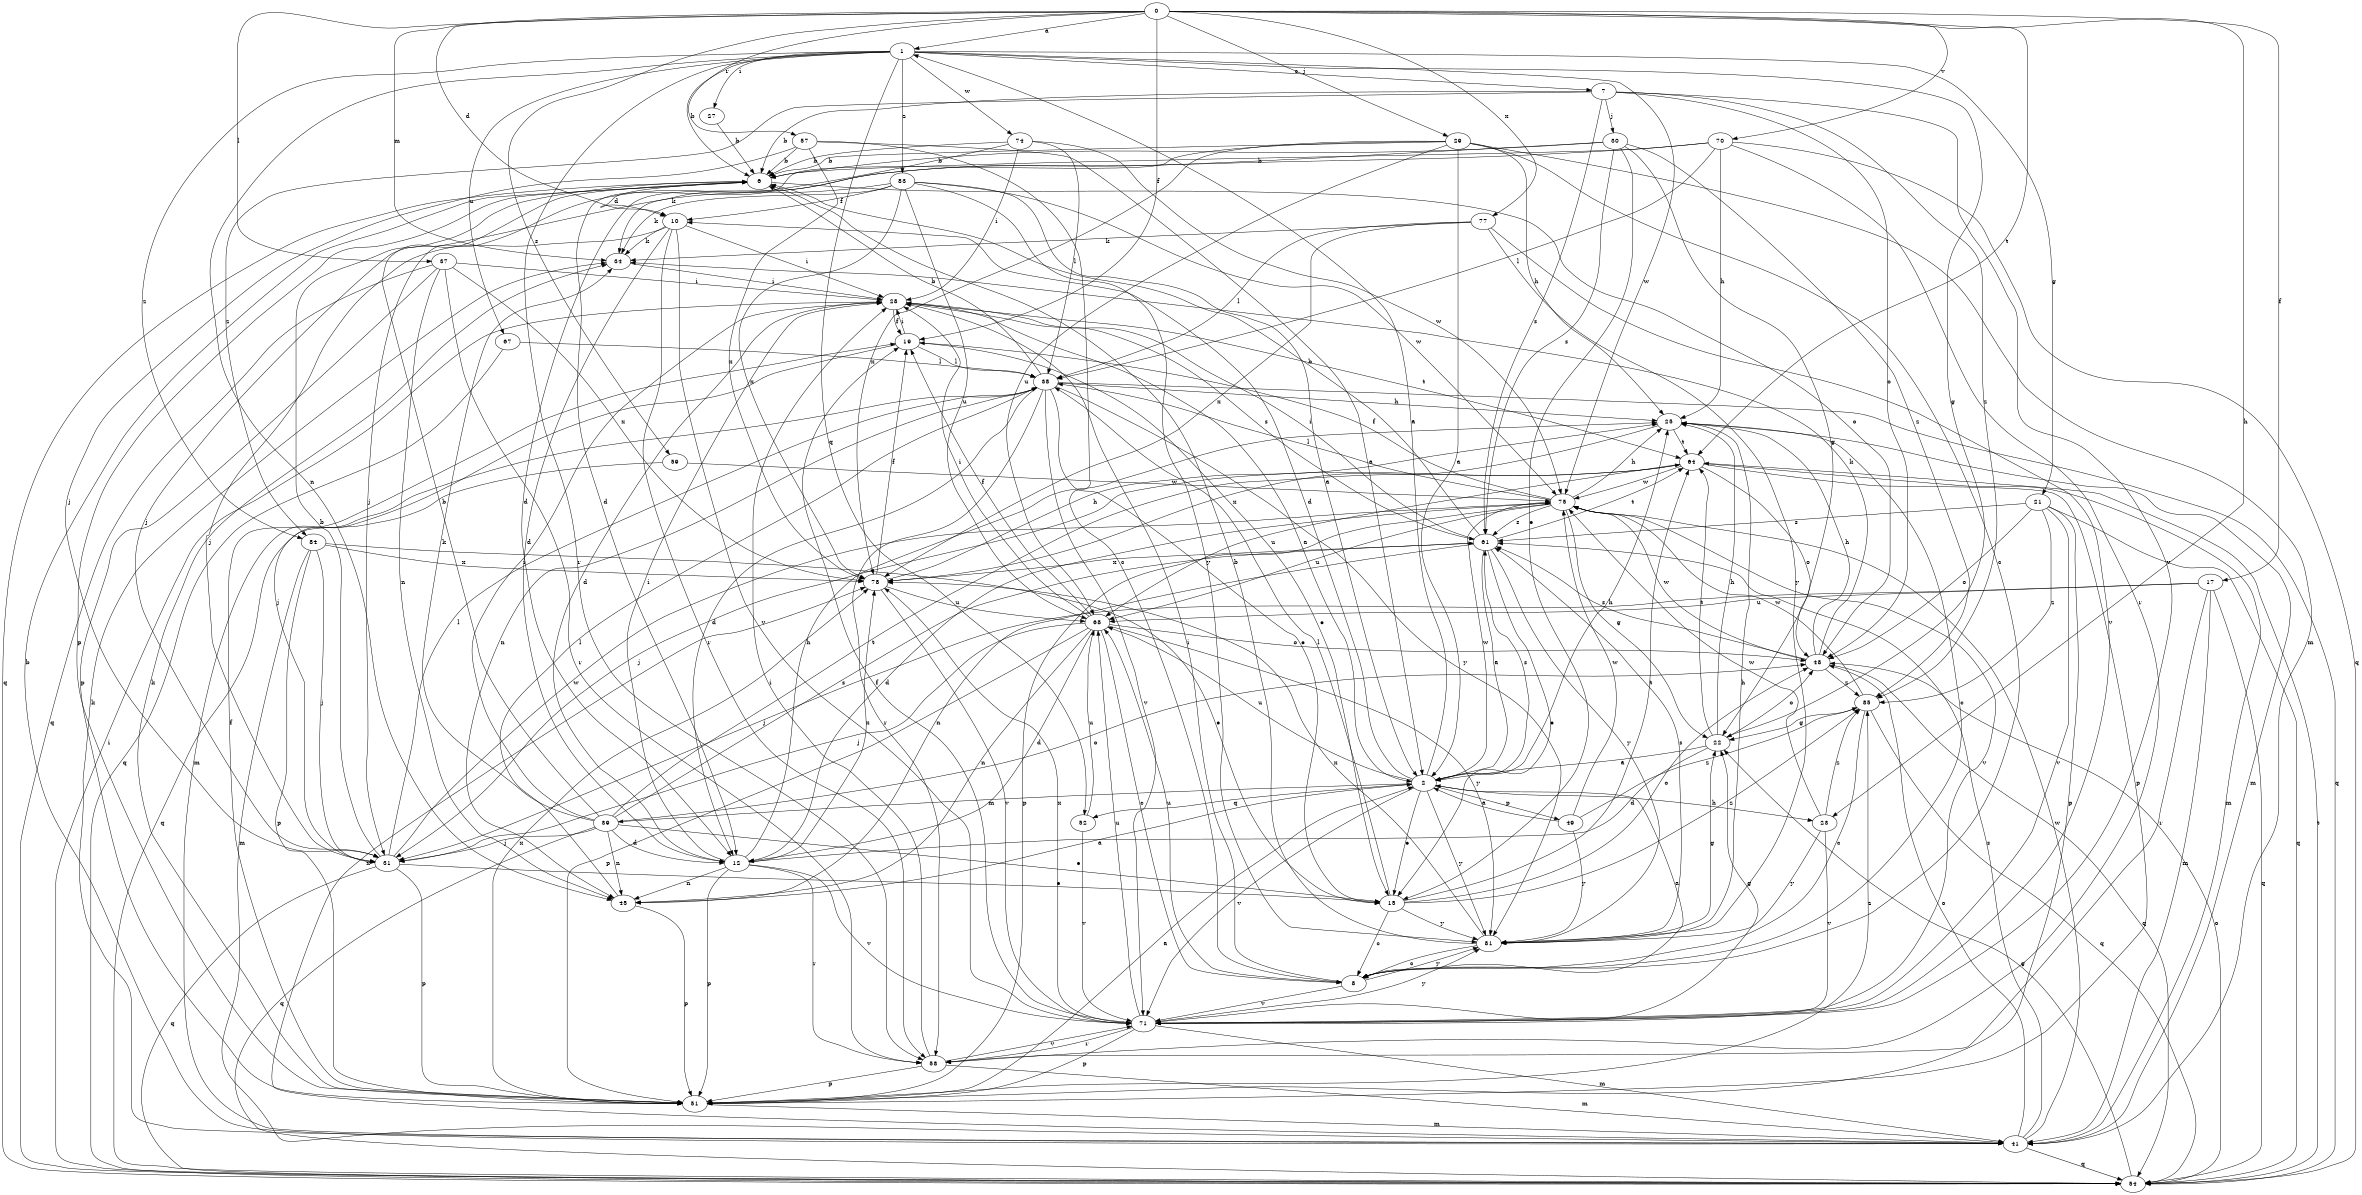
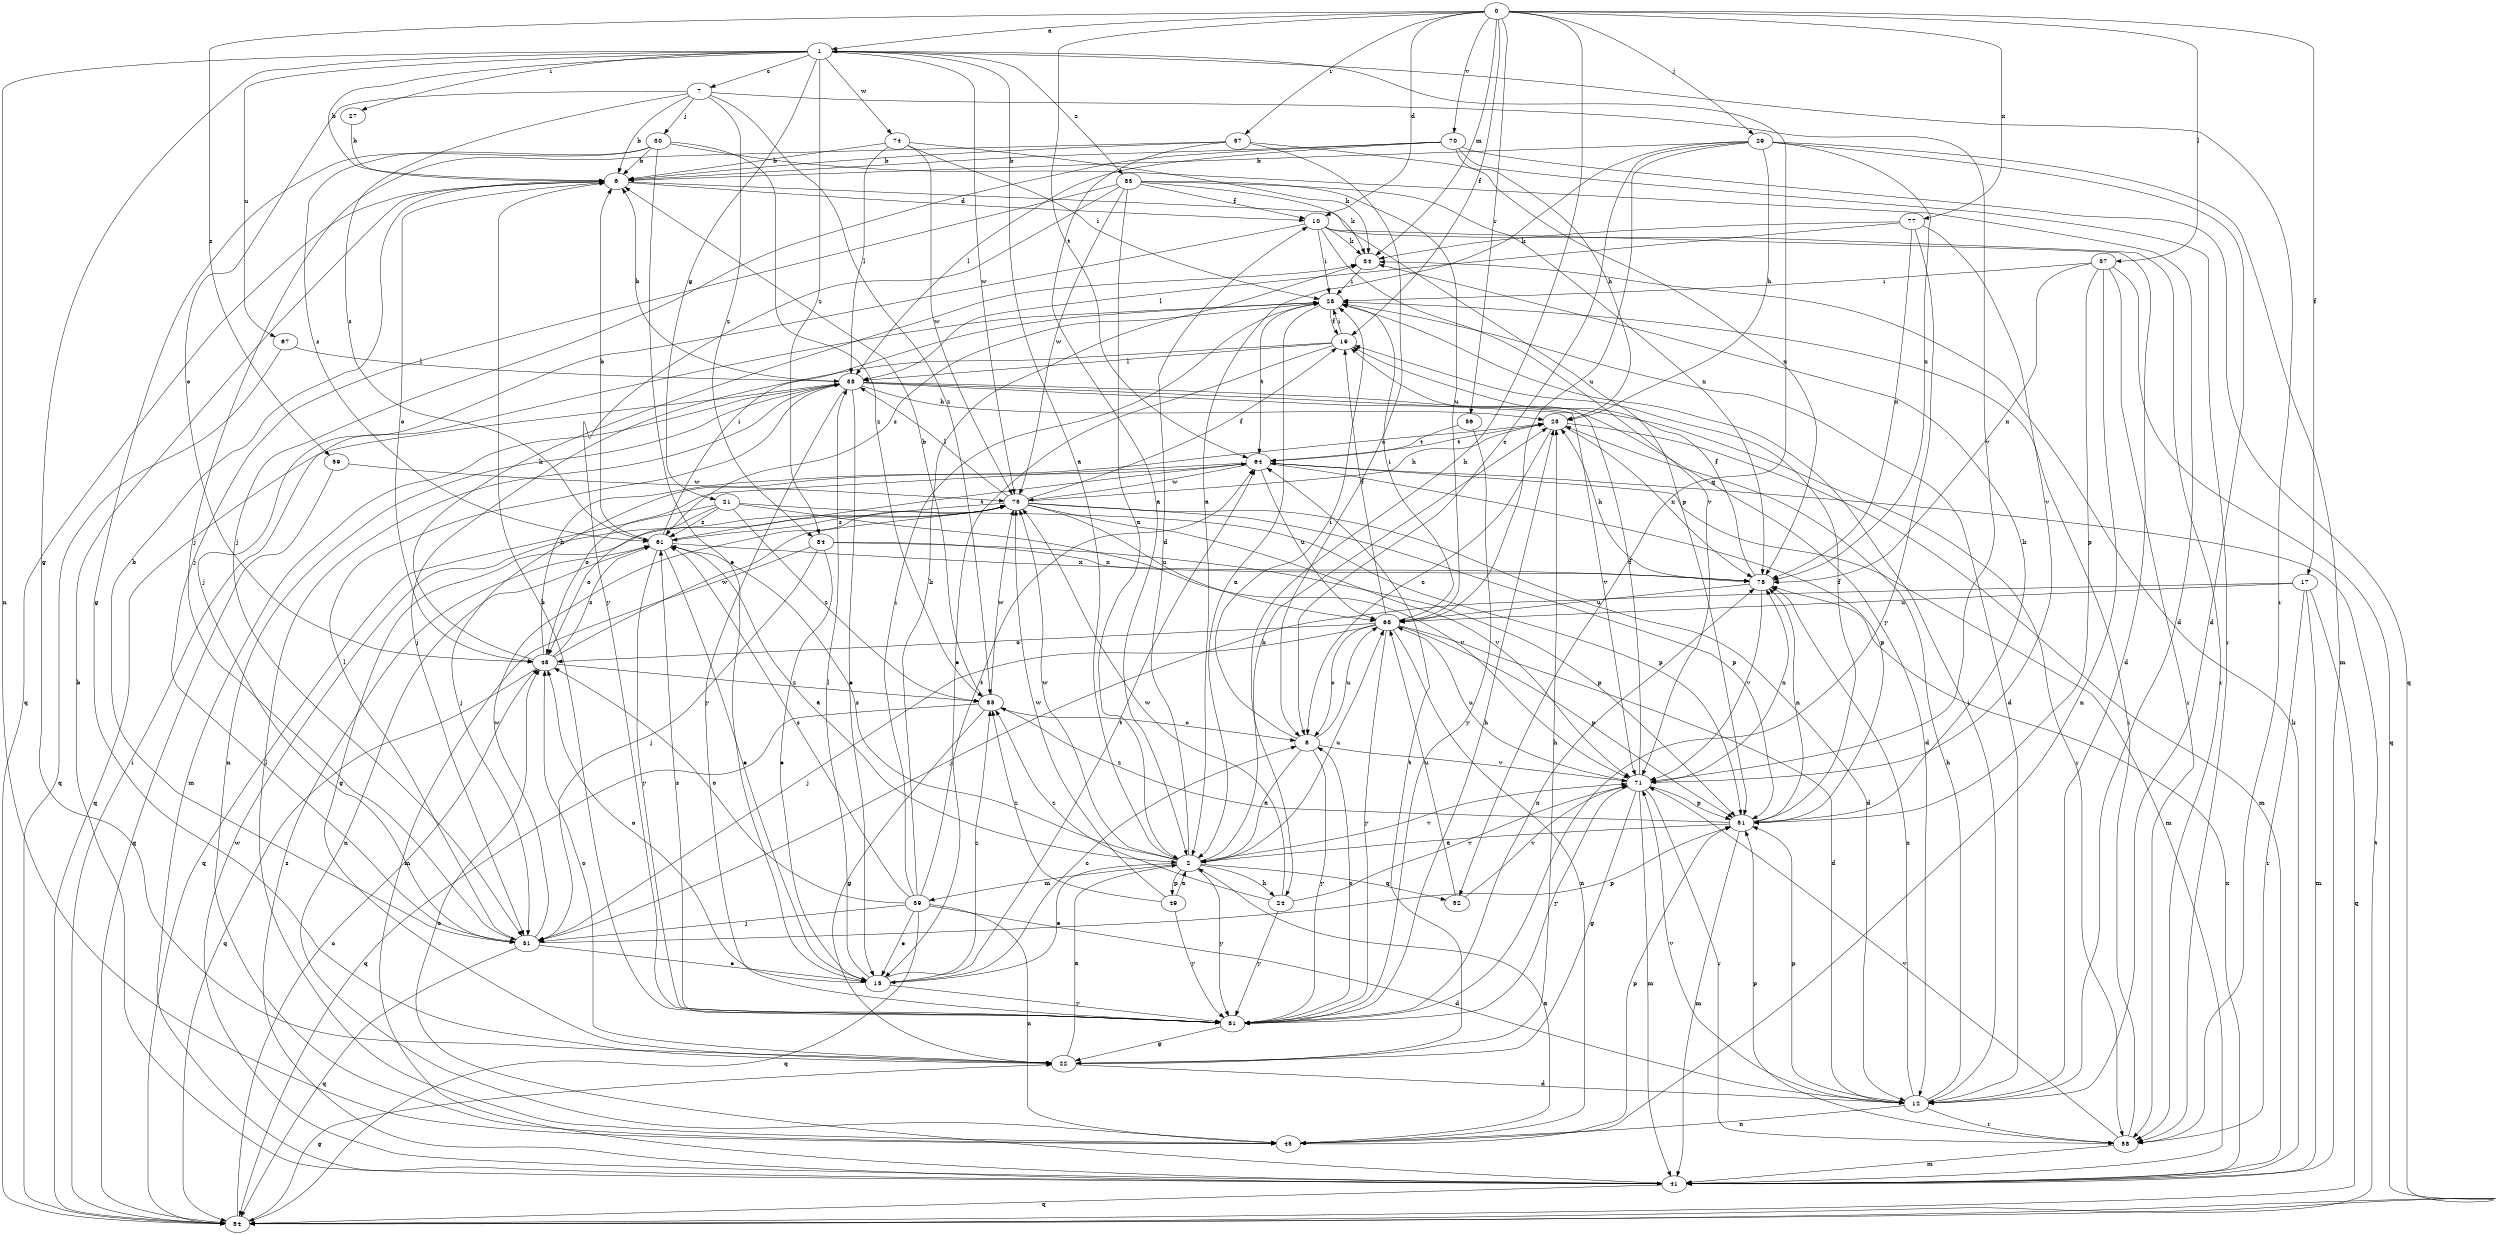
edge "39" -> "6": now "85" -> "6"
node "56": added
node "23": label "23" -> "24"
edge "51" -> "78": label "x" -> "n"
